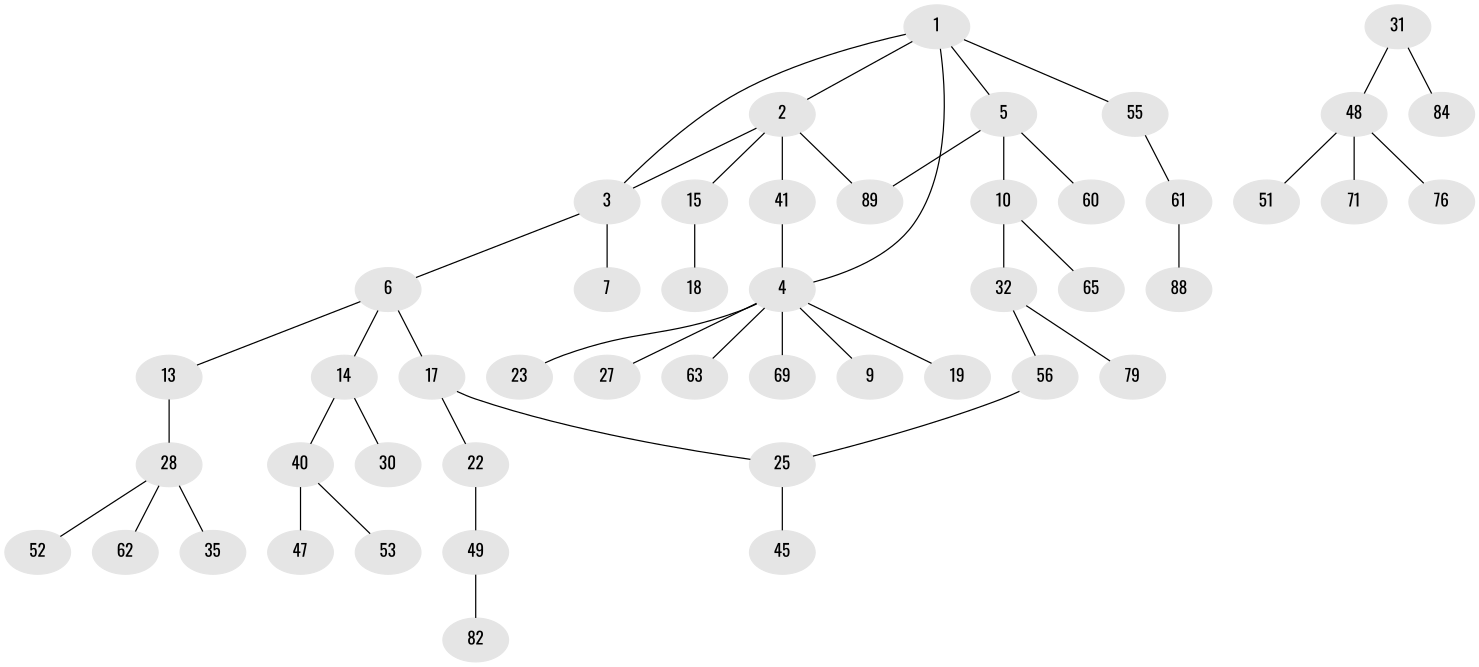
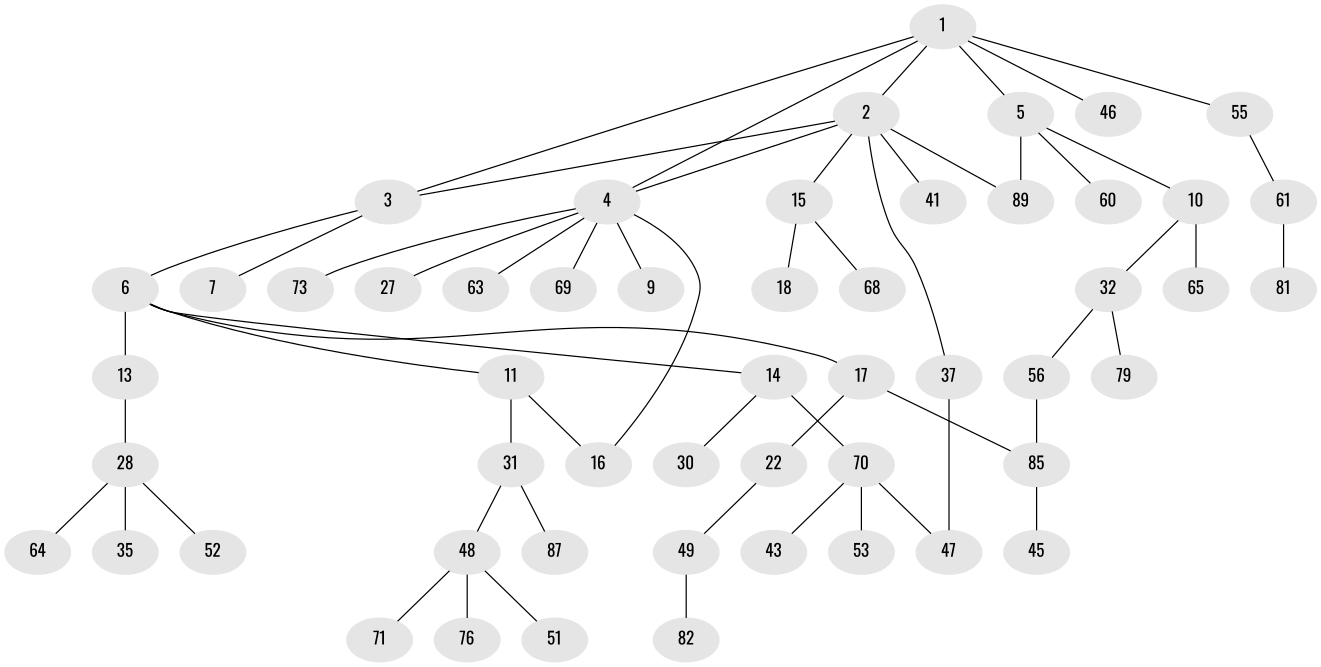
node "46": added
node "84": label "84" -> "87"
edge "41" -- "4": now "2" -- "4"
node "68": added
node "88": label "88" -> "81"
node "11": added
node "23": label "23" -> "73"
node "37": added
node "19": label "19" -> "16"
node "40": label "40" -> "70"
node "25": label "25" -> "85"
node "62": label "62" -> "64"
node "43": added
